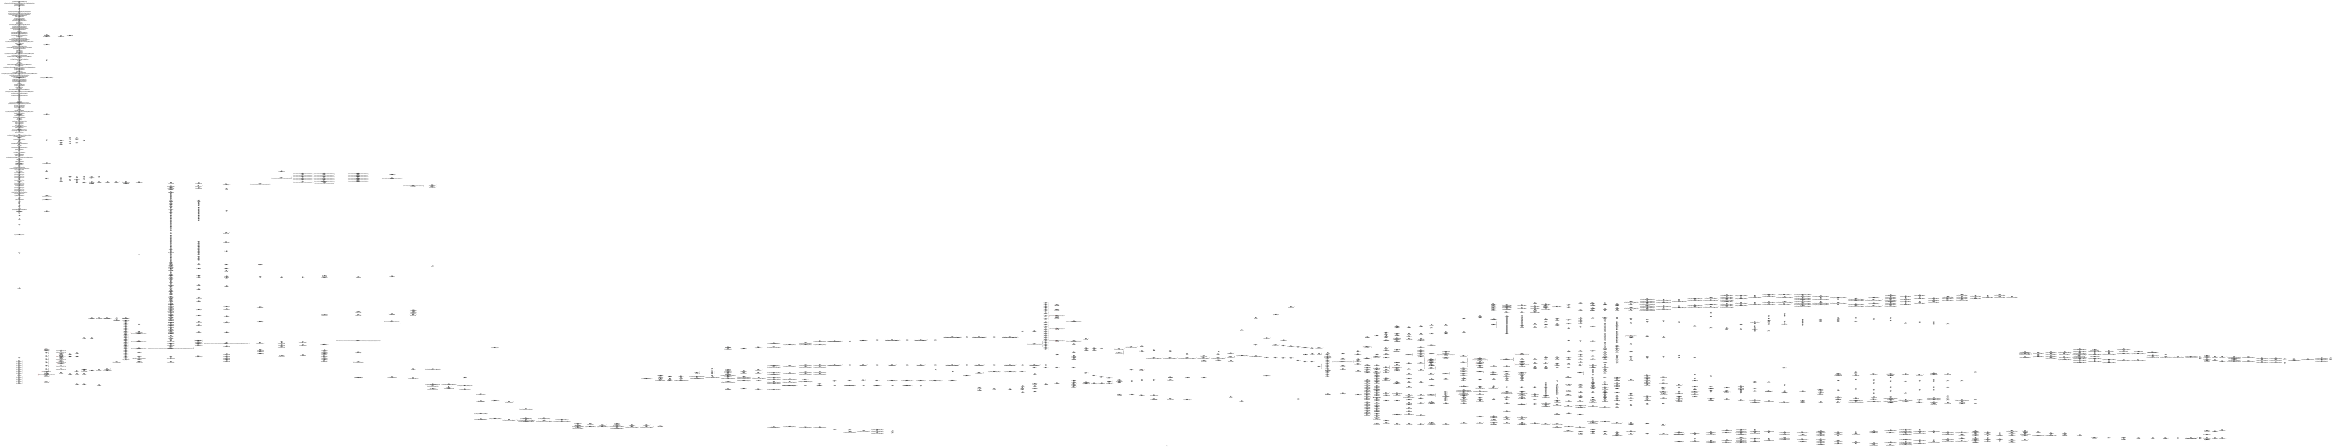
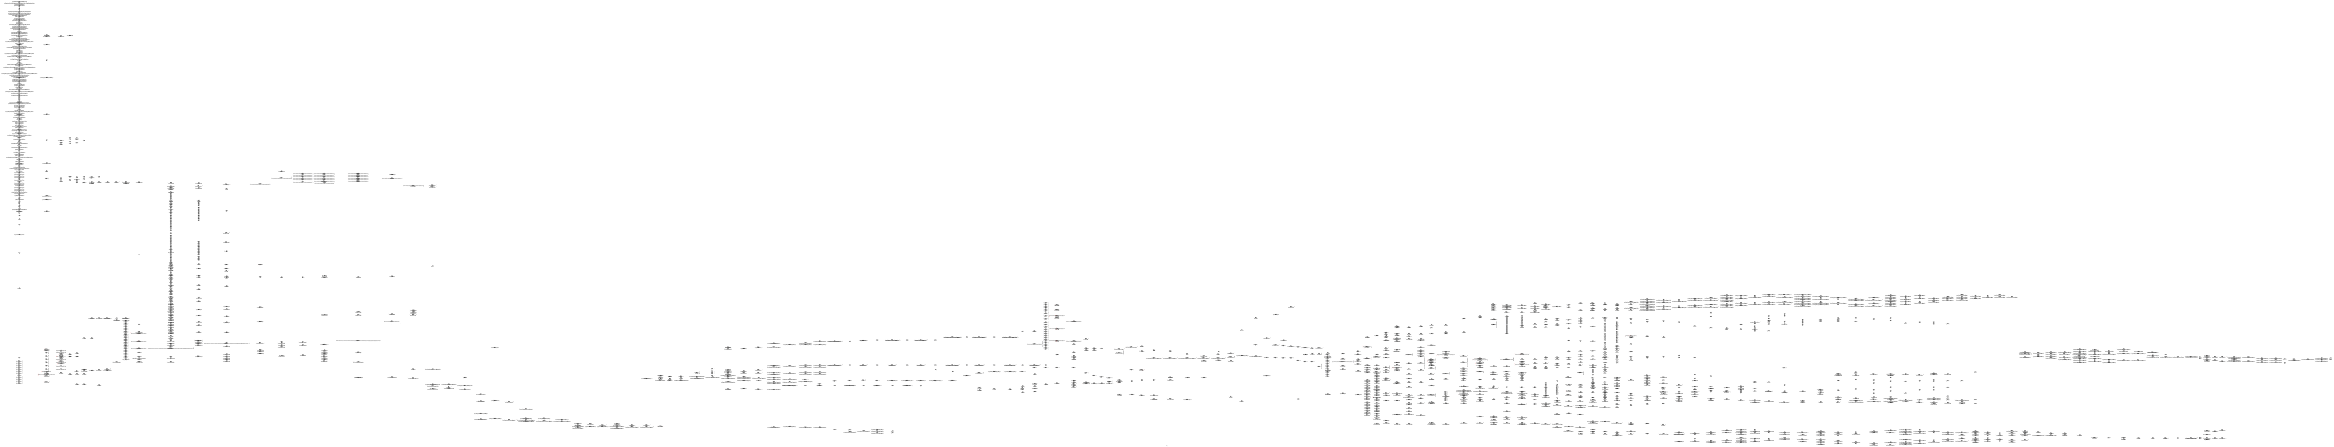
node "NodeID: 2924": added
node "NodeID: 517": removed
